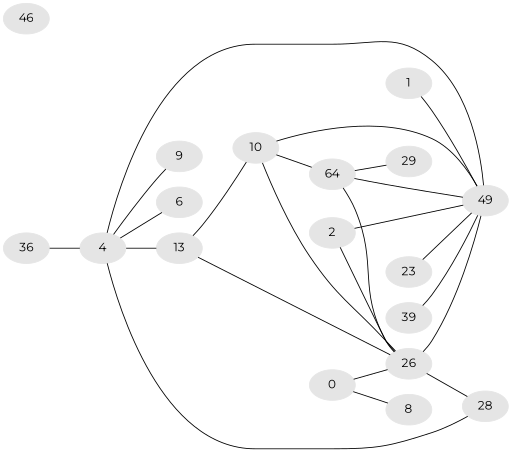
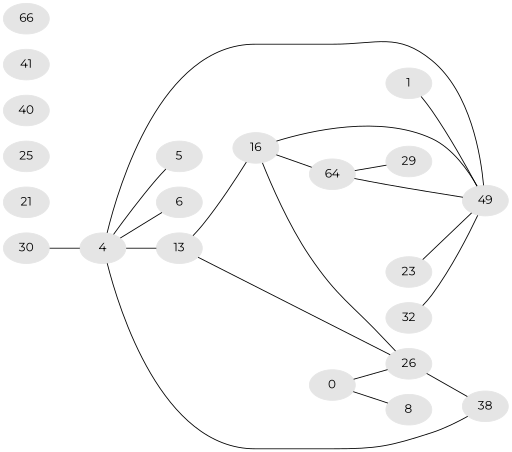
node "46": label "46" -> "66"
node "41": added
node "40": added
node "10": label "10" -> "16"
node "25": added
node "9": label "9" -> "5"
node "21": added
node "2": removed
node "36": label "36" -> "30"
edge "64" -- "26": removed
edge "49" -- "26": removed
node "39": label "39" -> "32"
node "28": label "28" -> "38"
